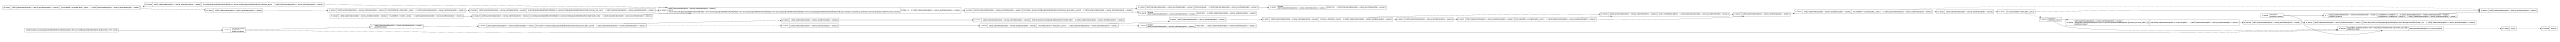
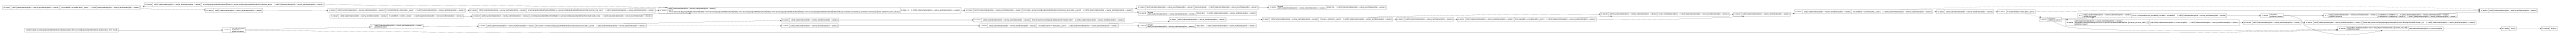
node "16: ?": added
